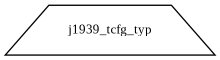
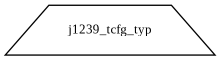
node "j1939_tcfg_typ": label "j1939_tcfg_typ" -> "j1239_tcfg_typ"
